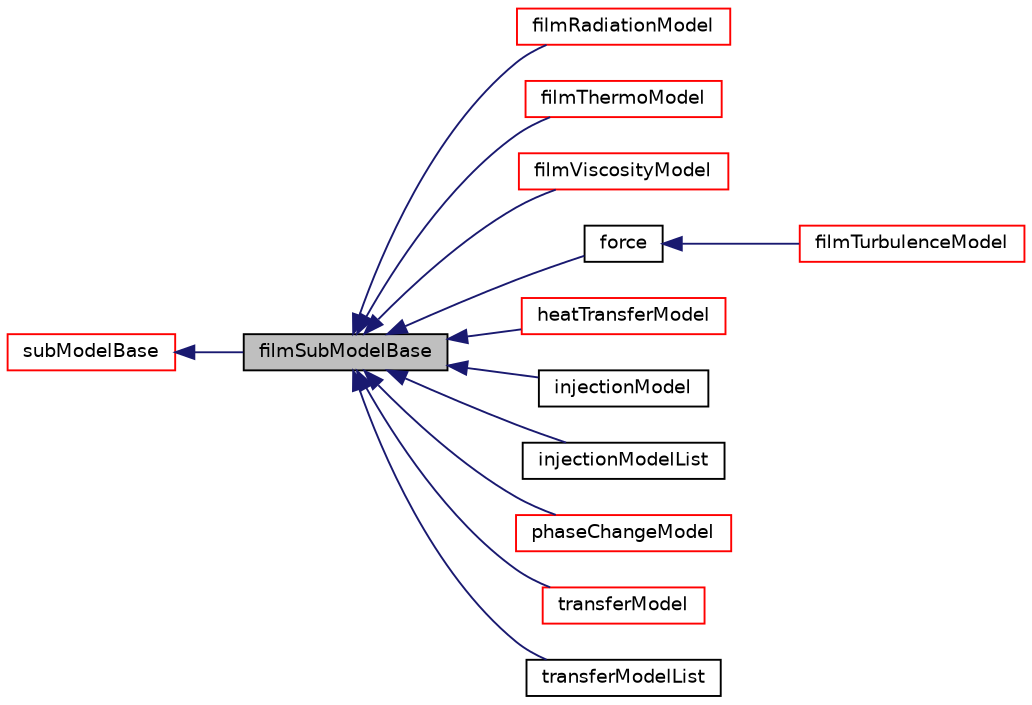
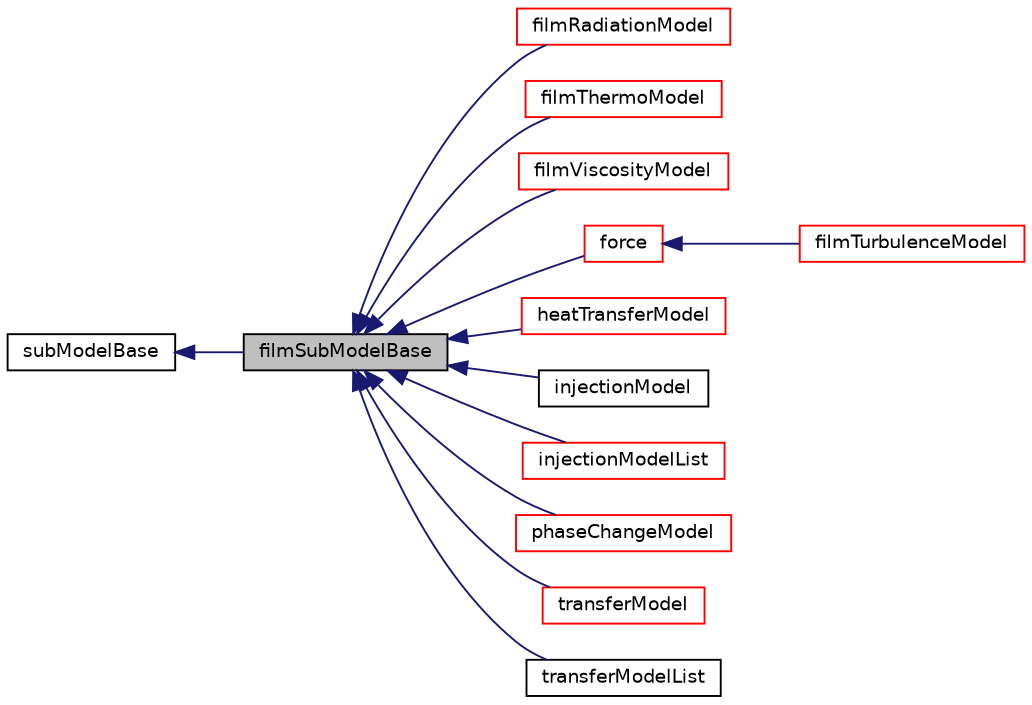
node "force": color black -> red
node "subModelBase": color red -> black
node "injectionModelList": color black -> red
